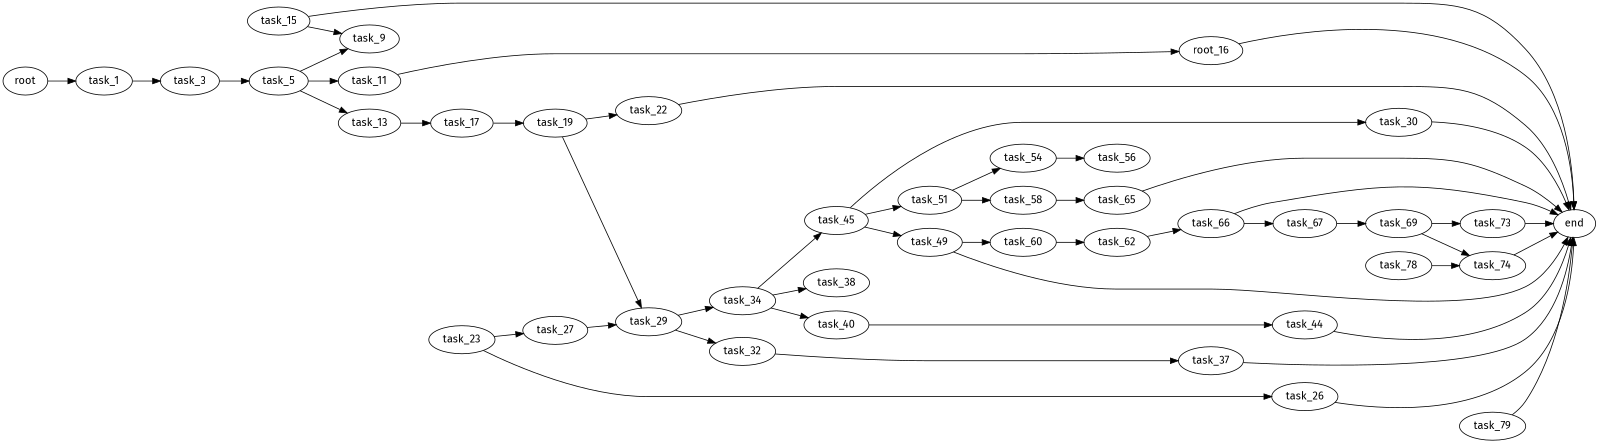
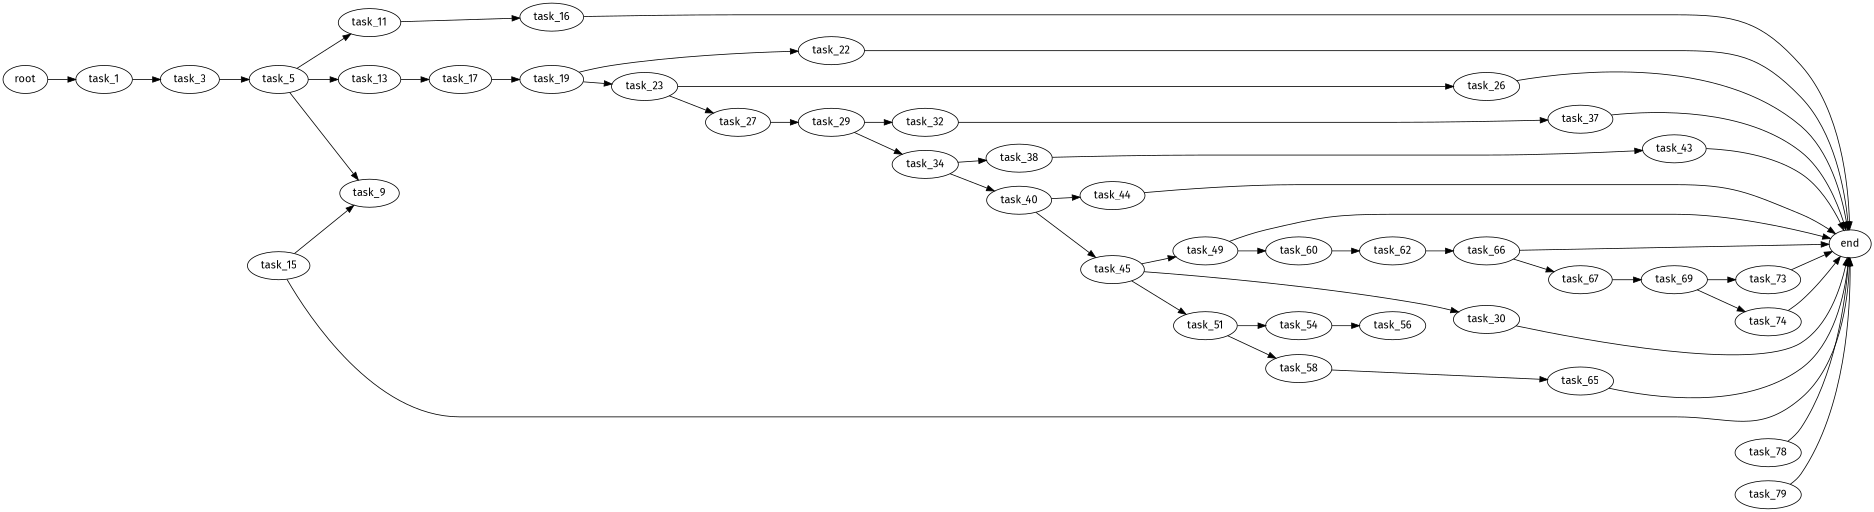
node "root_16": label "root_16" -> "task_16"
node "task_43": added
edge "task_19" -> "task_29": now "task_19" -> "task_23"
edge "task_34" -> "task_45": now "task_40" -> "task_45"
edge "task_78" -> "task_74": now "task_78" -> "end"
